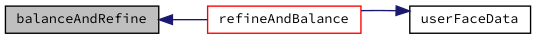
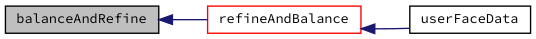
edge "refineAndBalance" -> "userFaceData": reversed
